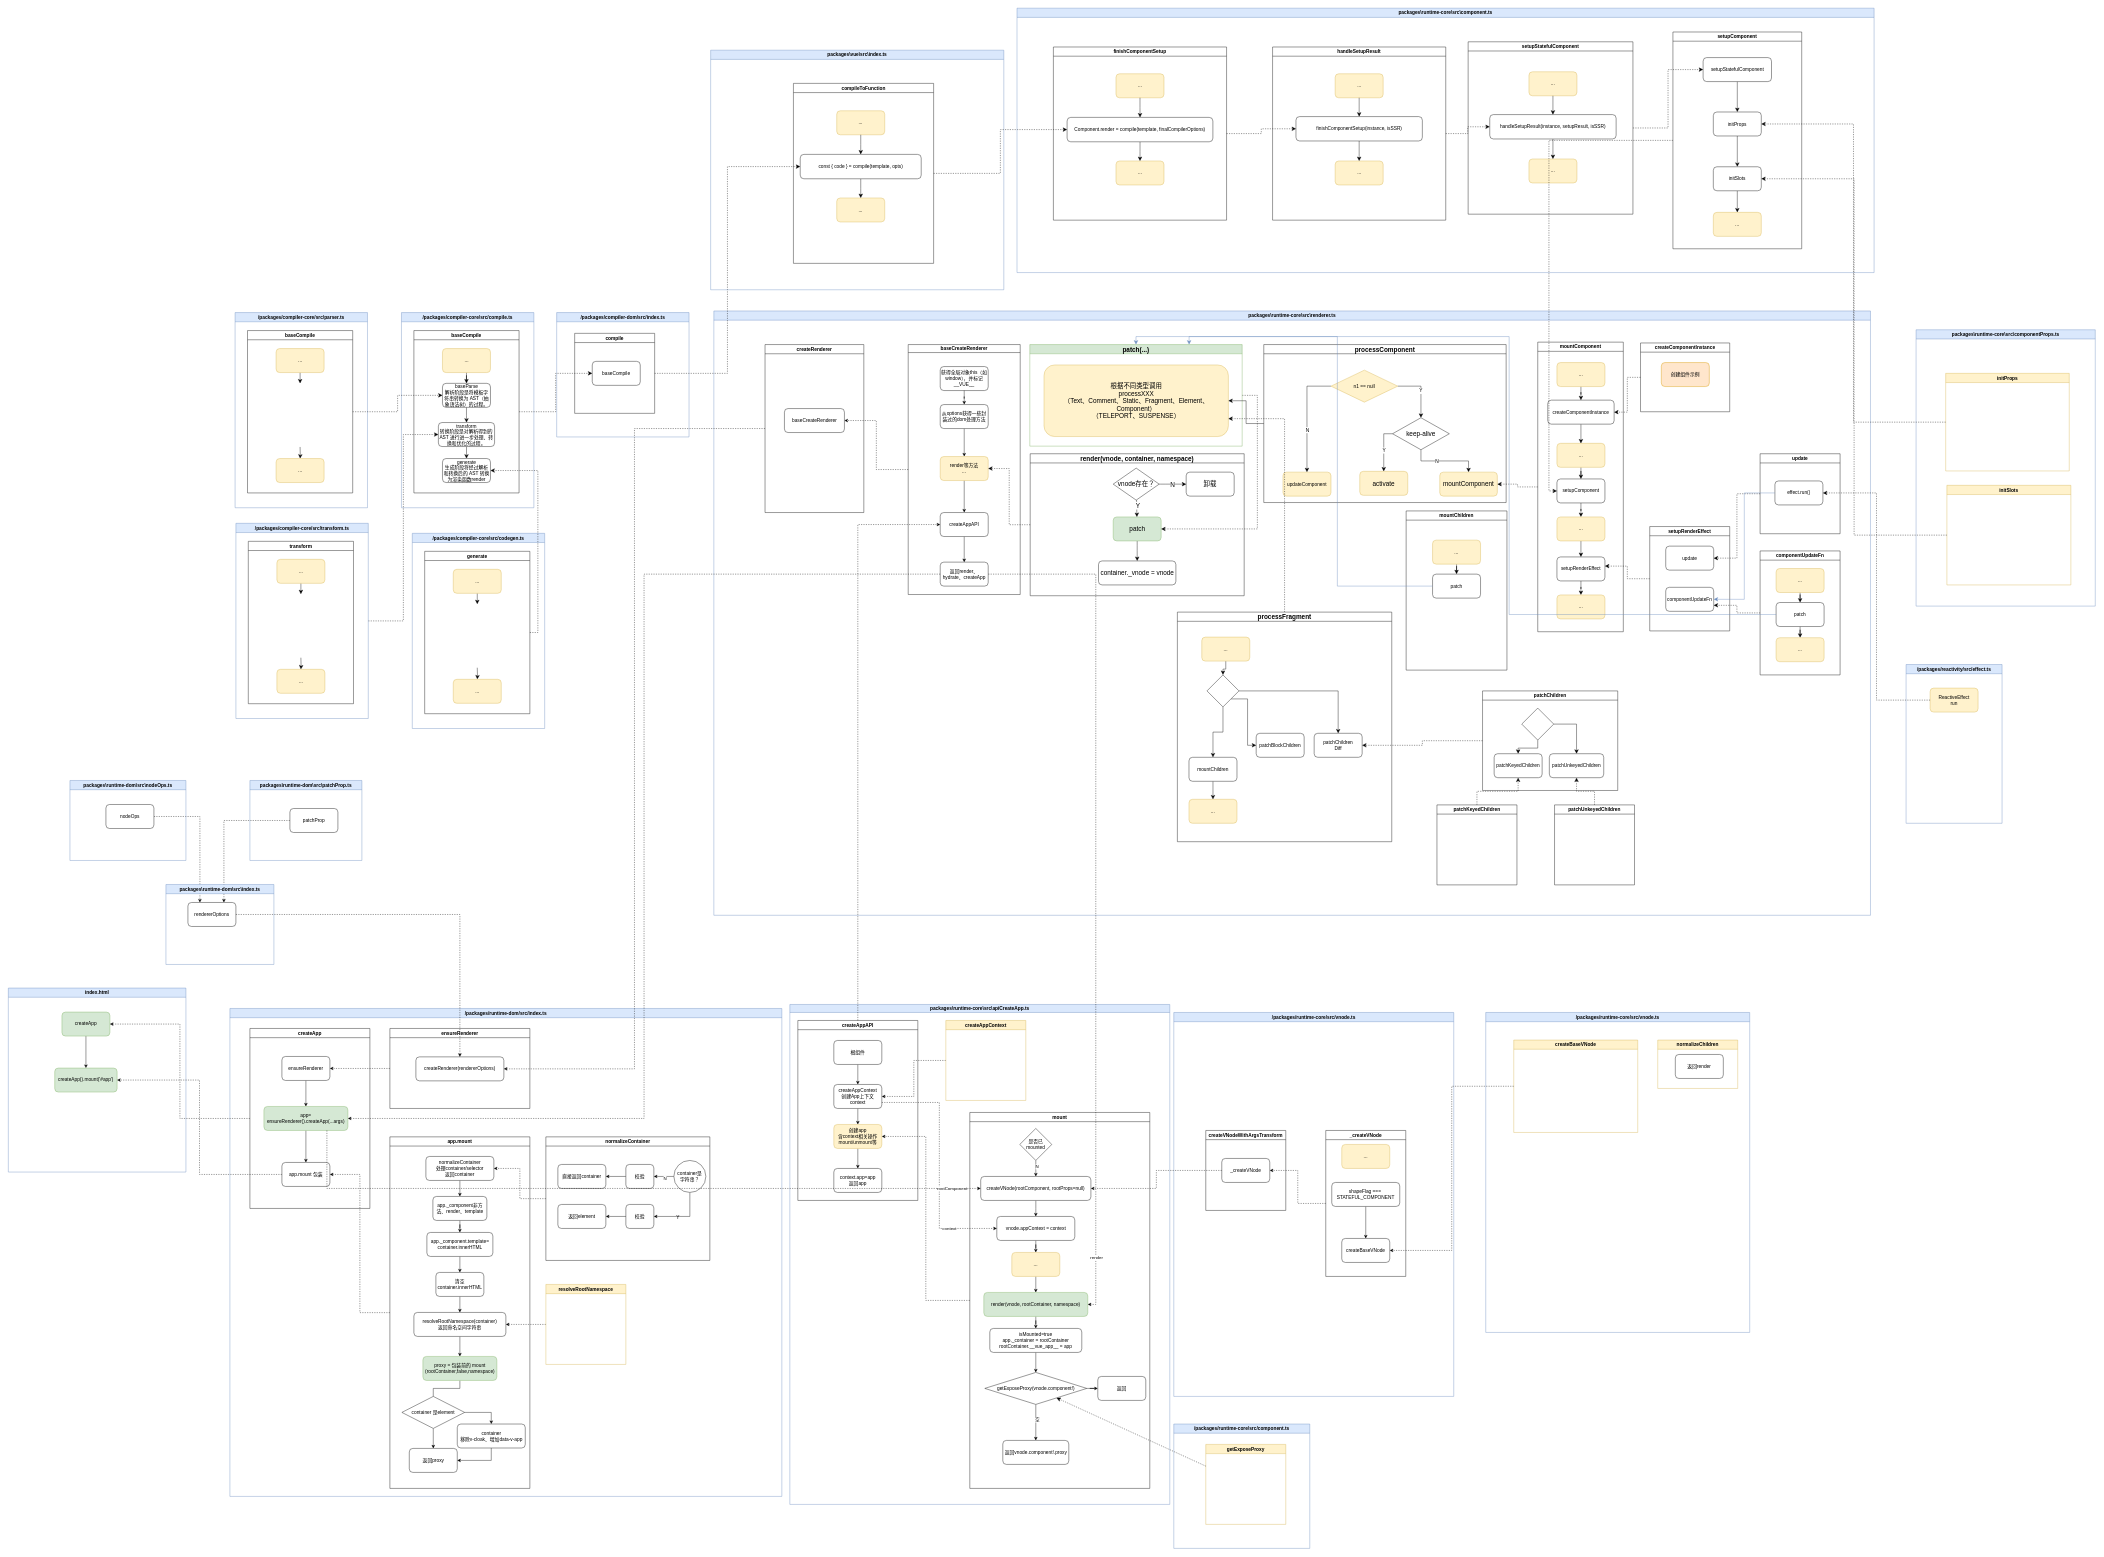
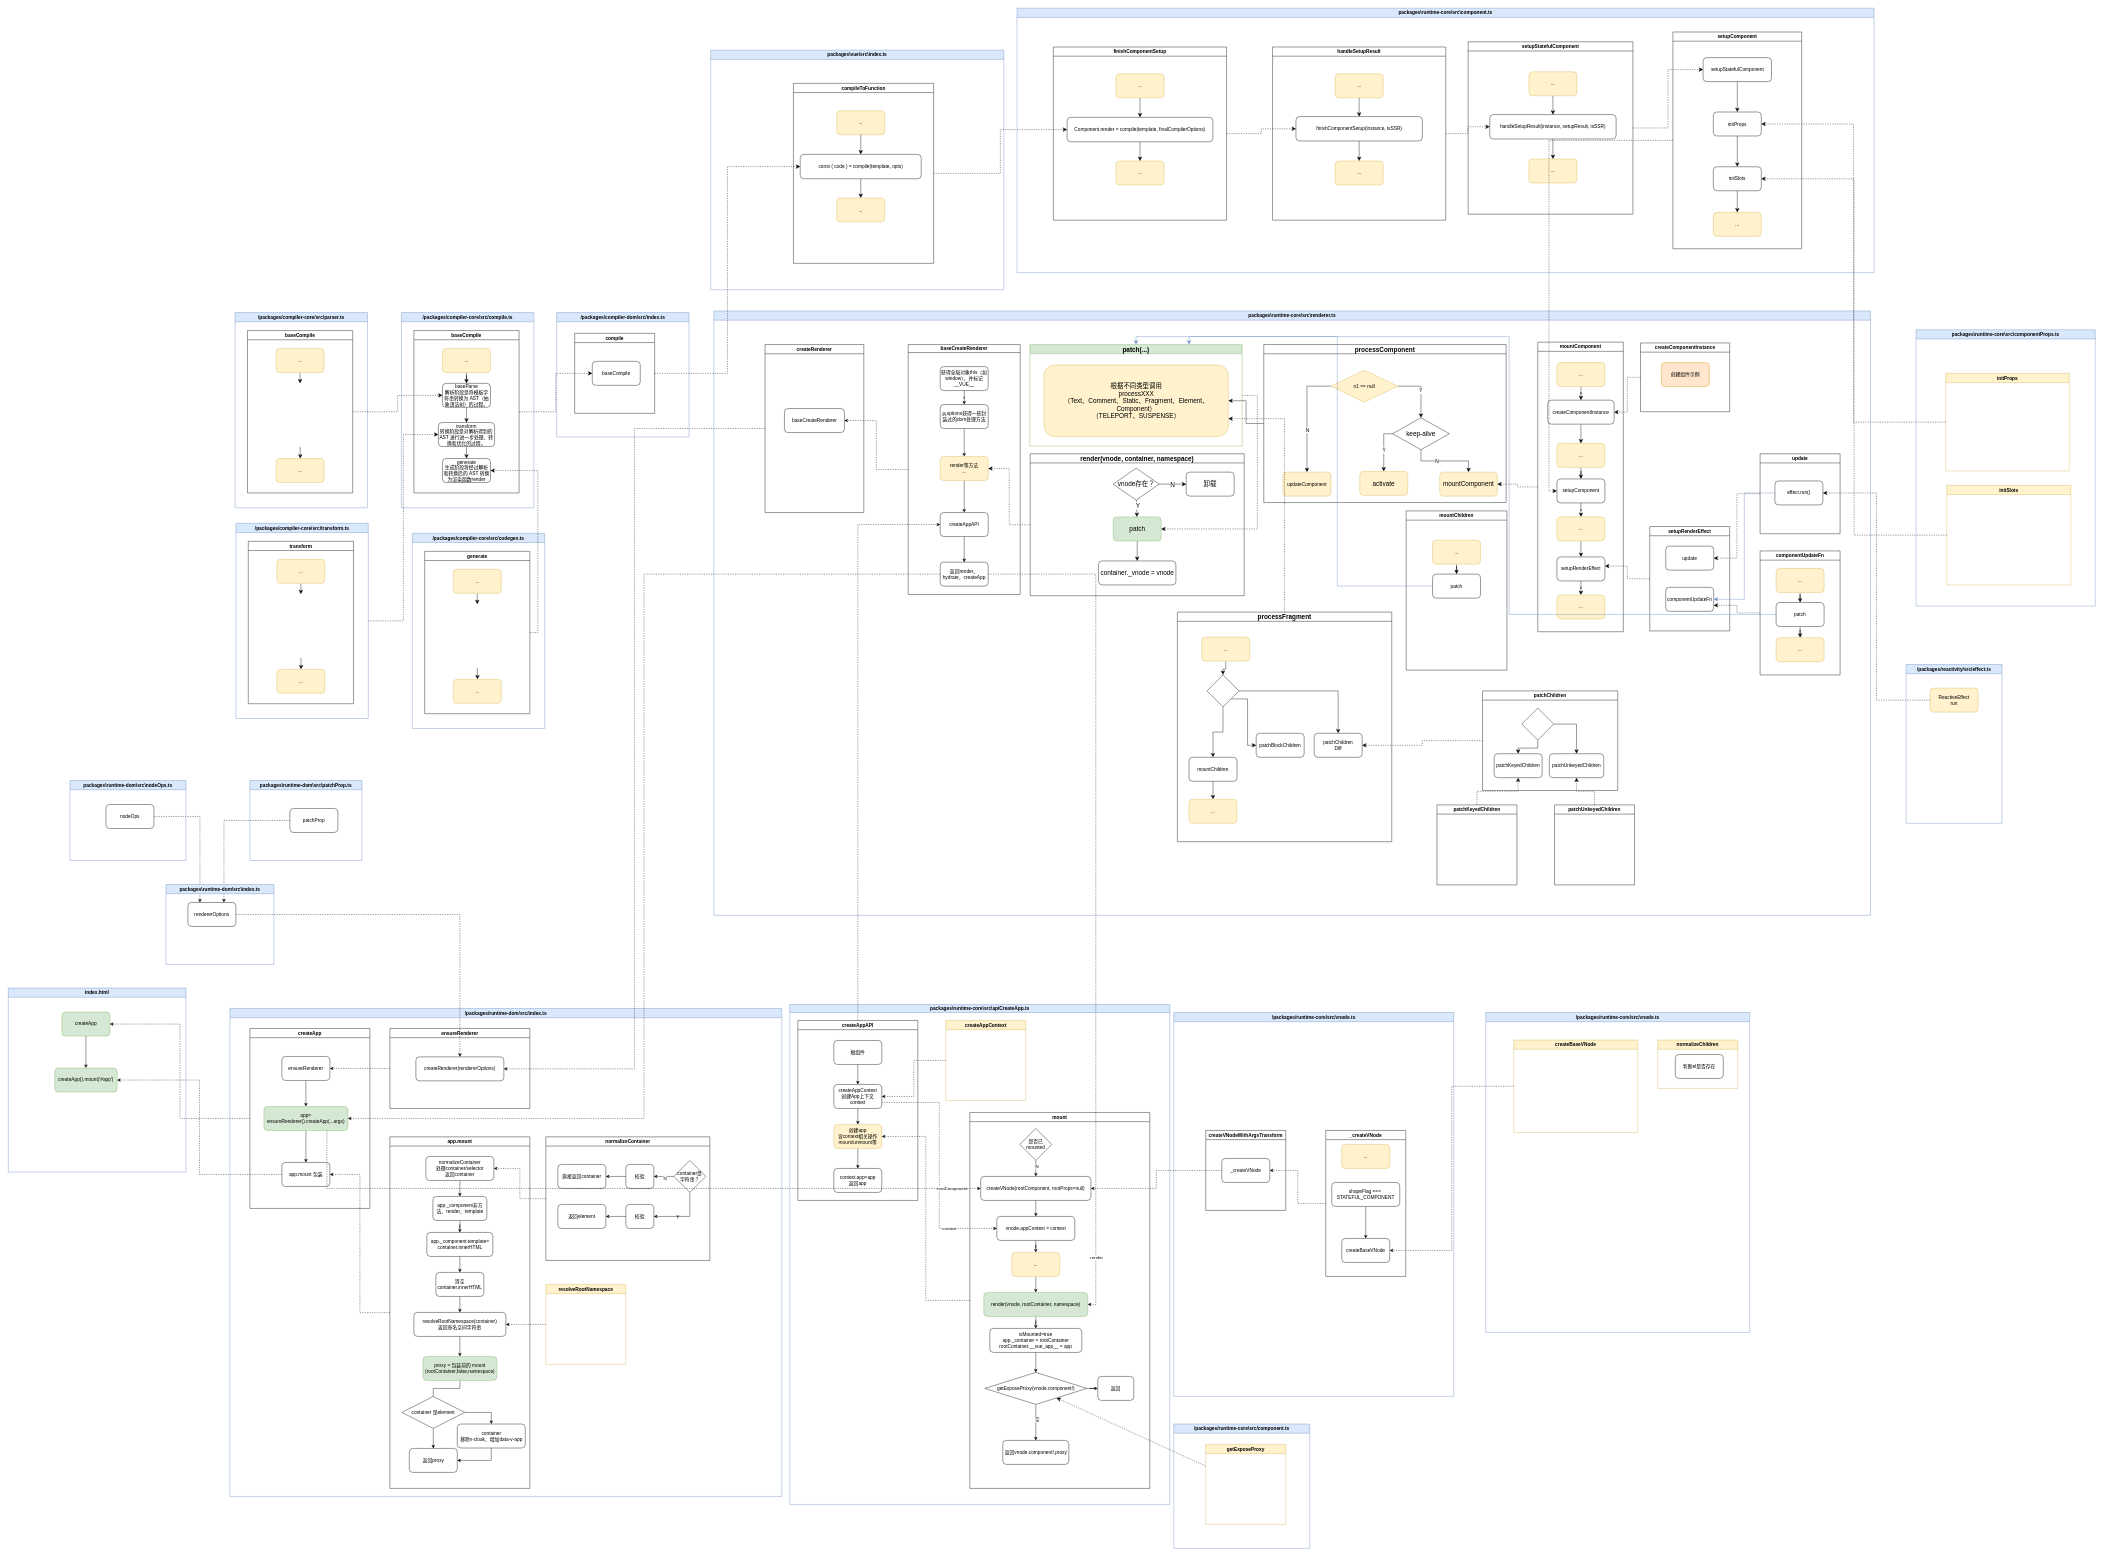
node "返回render": label "返回render" -> "判断el是否存在"
node "container是 字符串？": shape ellipse -> diamond
node "返回": size 48x24 -> 36x24
